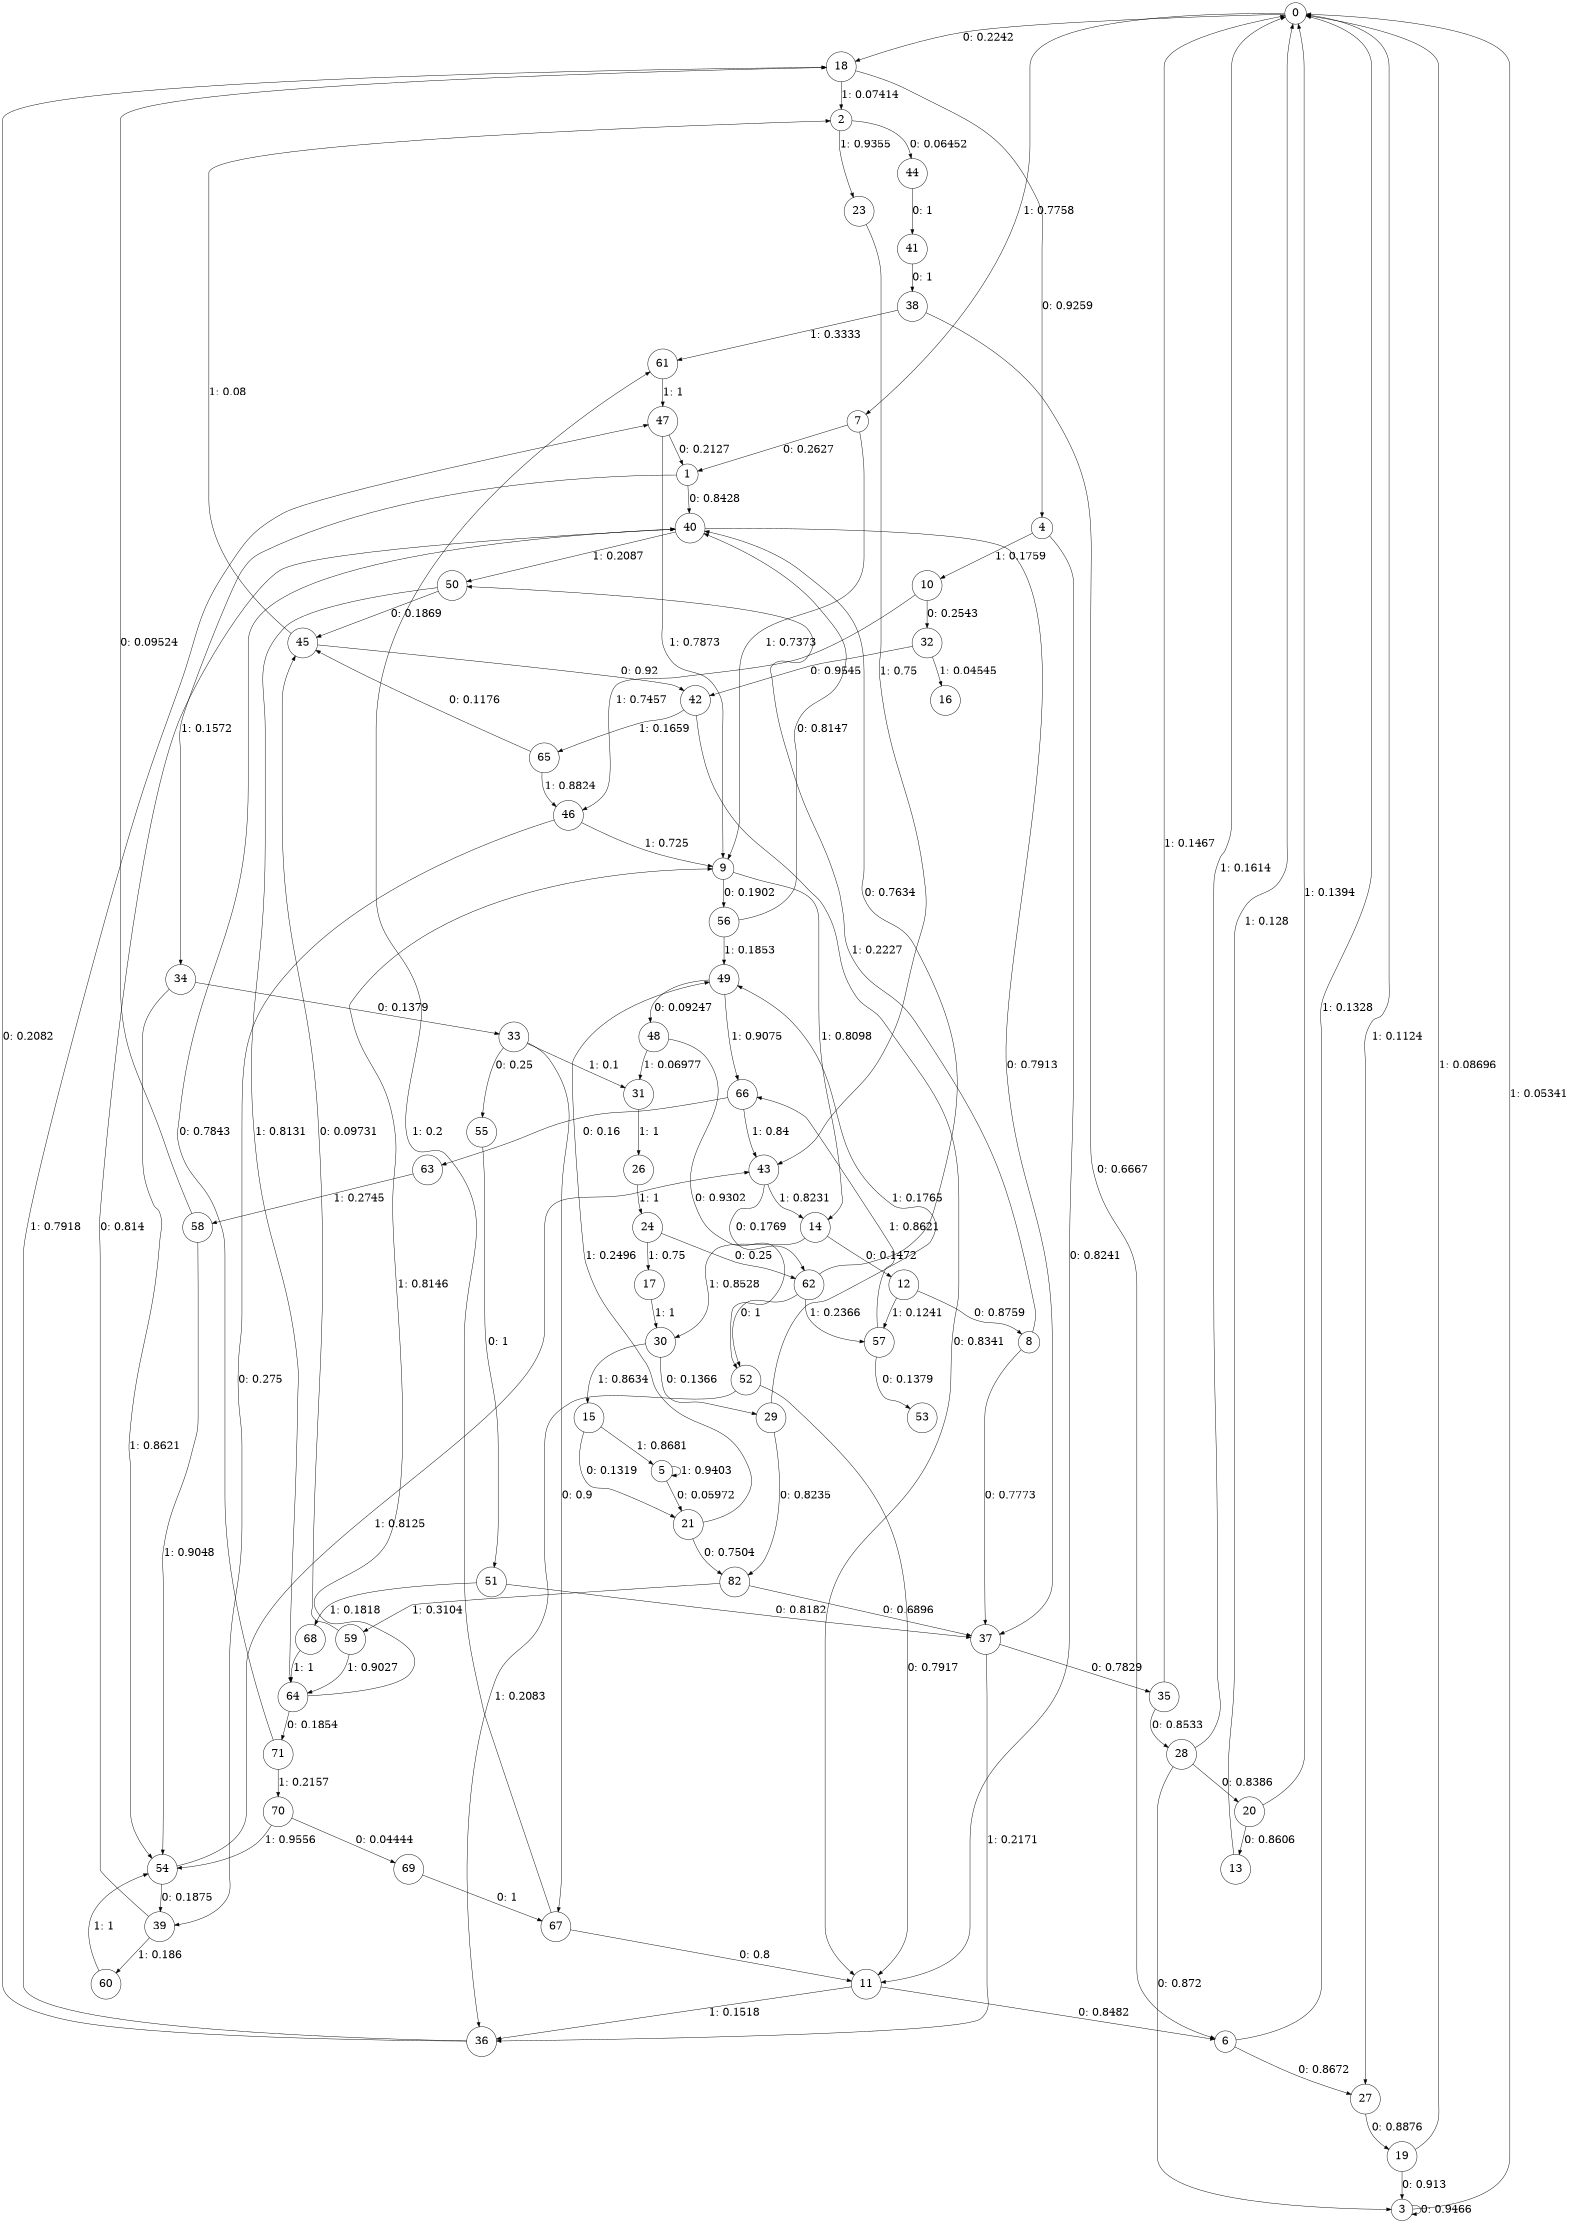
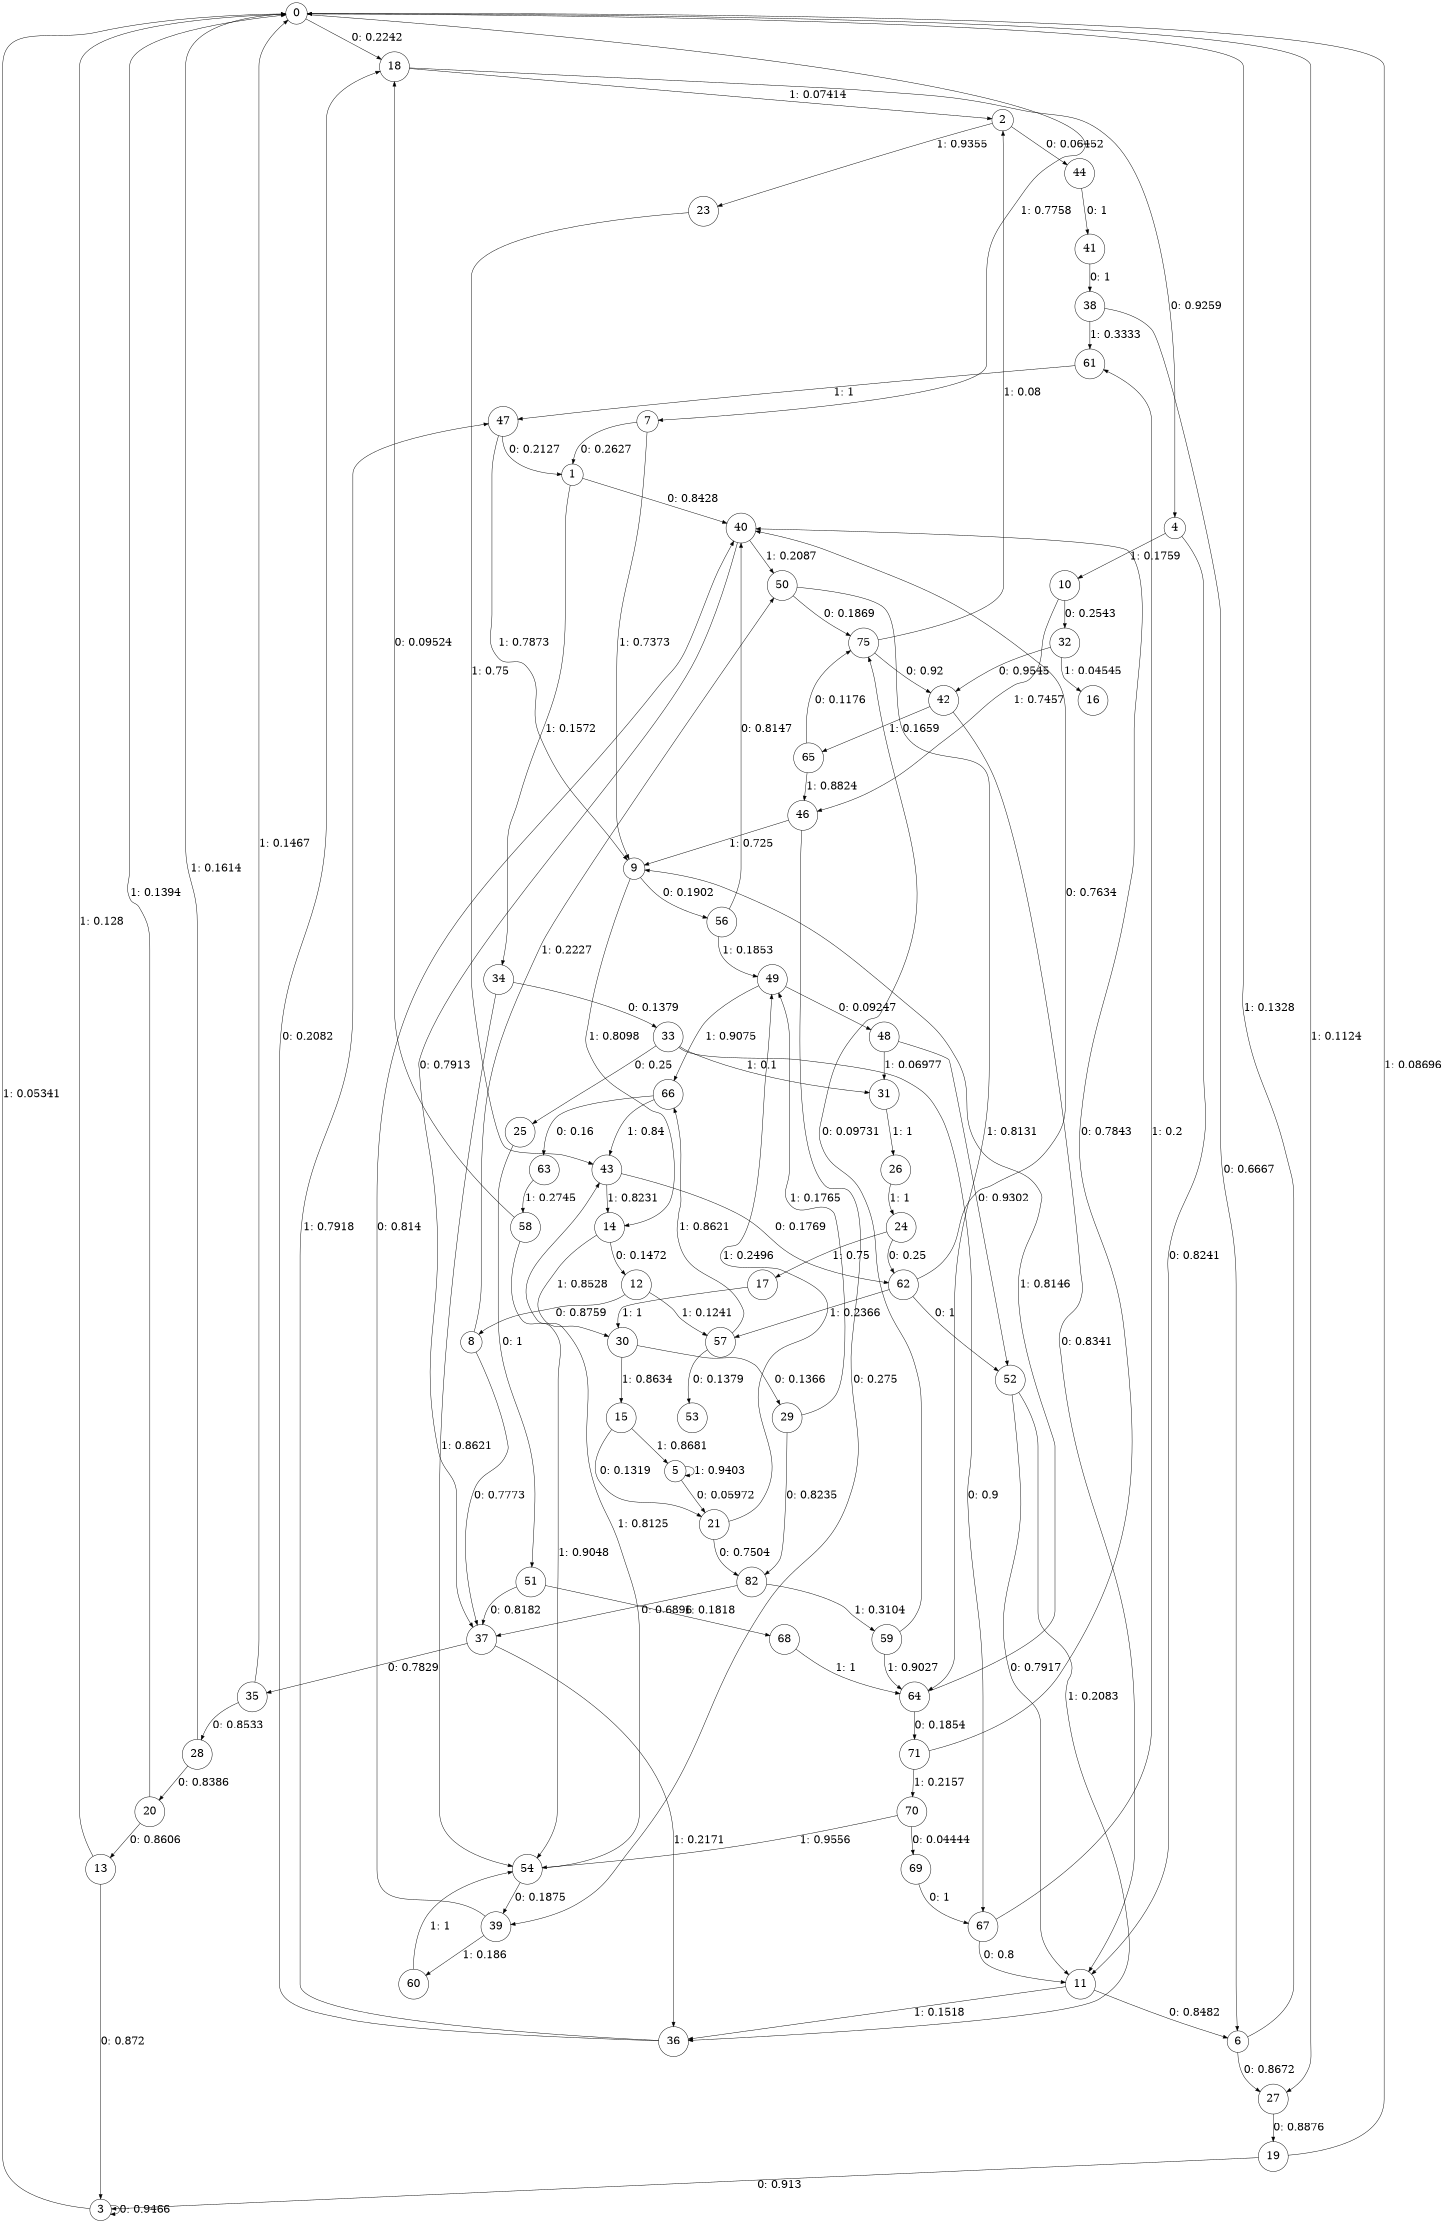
node "45": label "45" -> "75"
node "55": label "55" -> "25"
edge "28" -> "3": now "13" -> "3"
